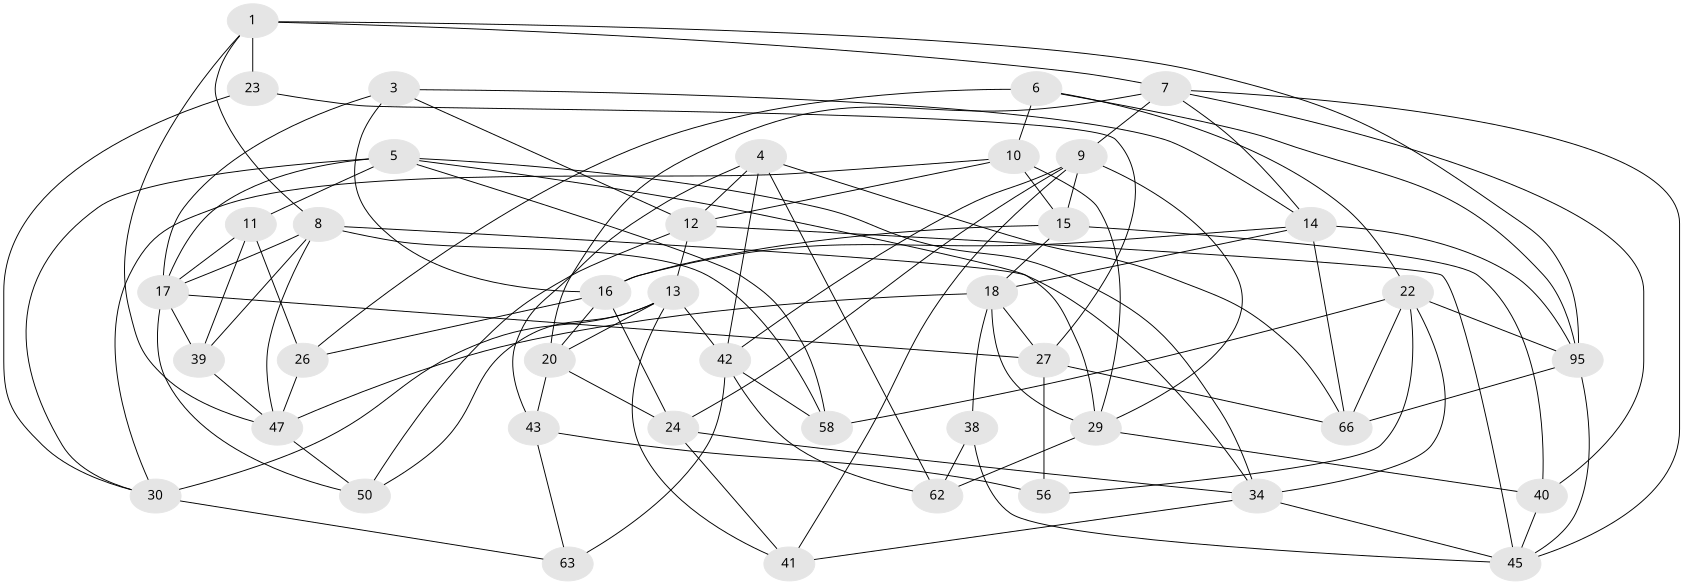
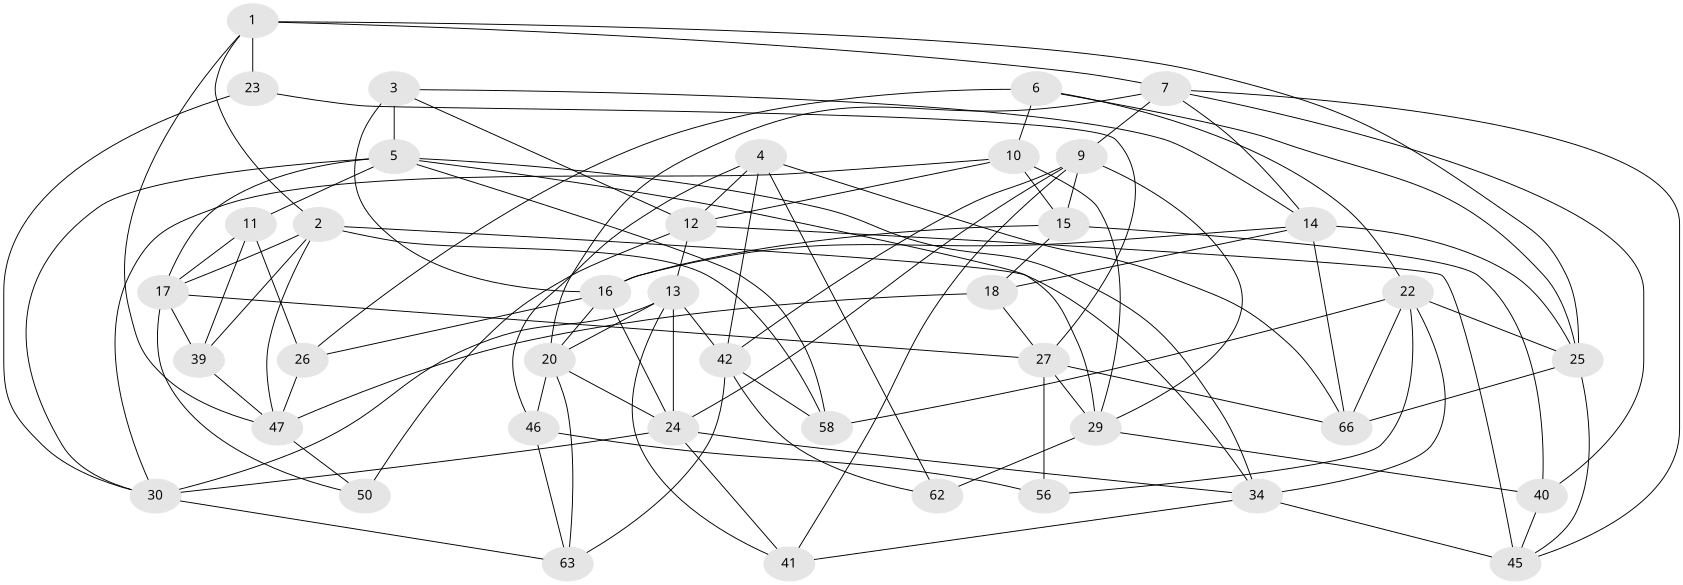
edge "3" -- "17": now "3" -- "5"
node "8": label "8" -> "2"
edge "13" -- "50": now "13" -- "24"
node "95": label "95" -> "25"
edge "18" -- "29": now "27" -- "29"
node "43": label "43" -> "46"
node "38": removed
edge "20" -- "63": added
edge "24" -- "30": added
